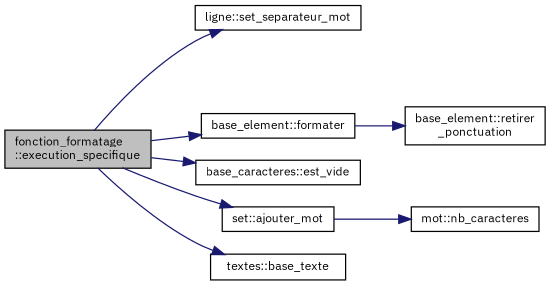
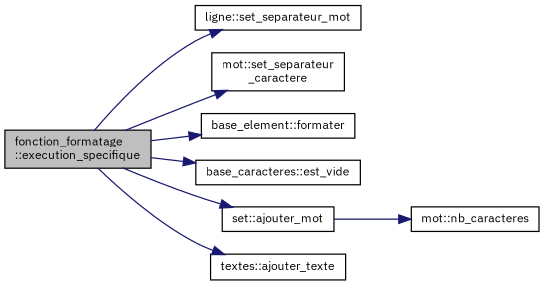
node "mot::set_separateur _caractere": added
node "base_element::retirer _ponctuation": removed
node "textes::base_texte": label "textes::base_texte" -> "textes::ajouter_texte"
